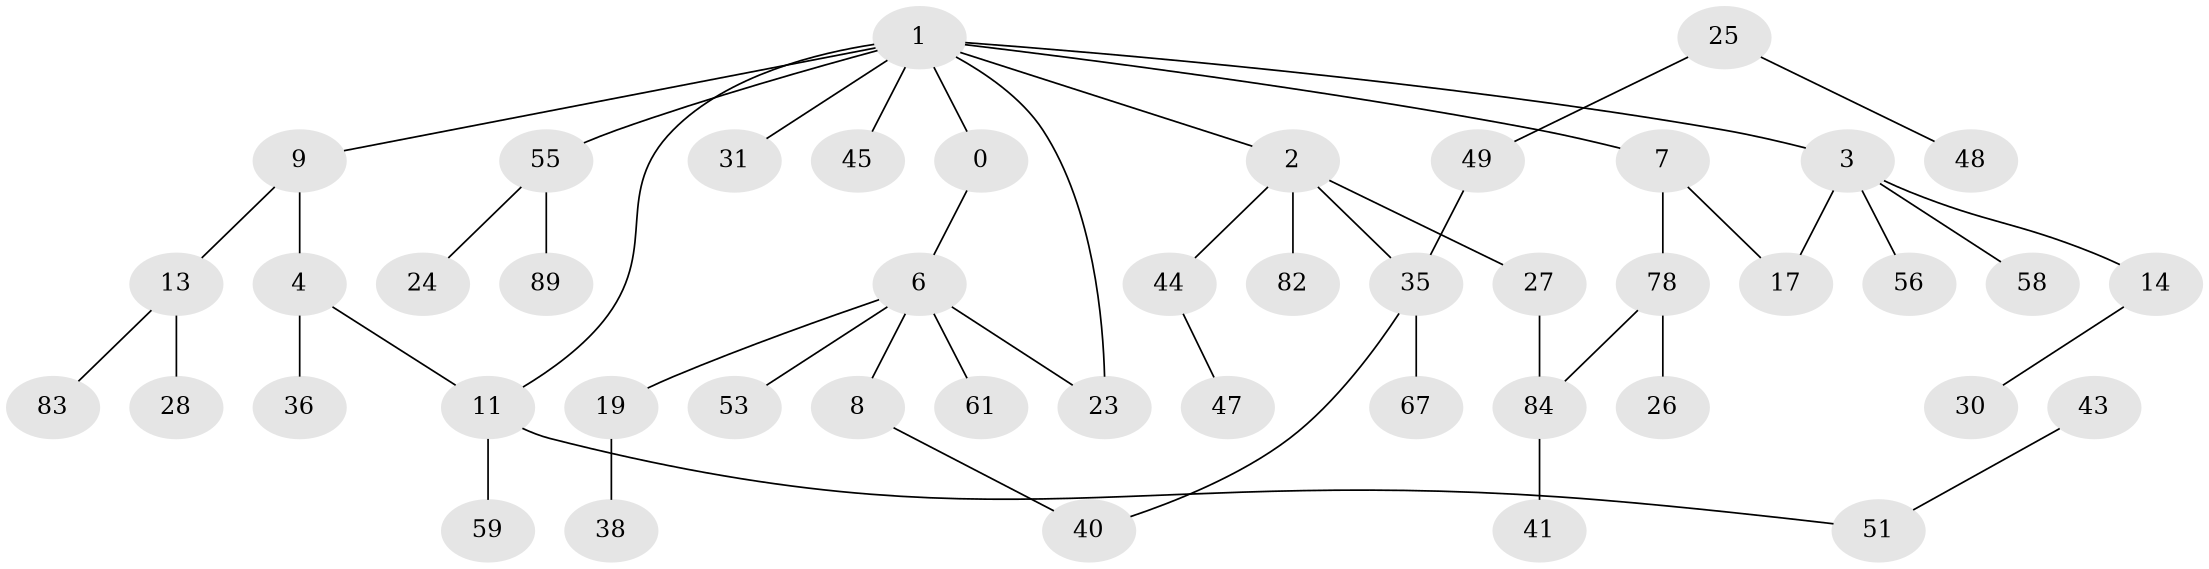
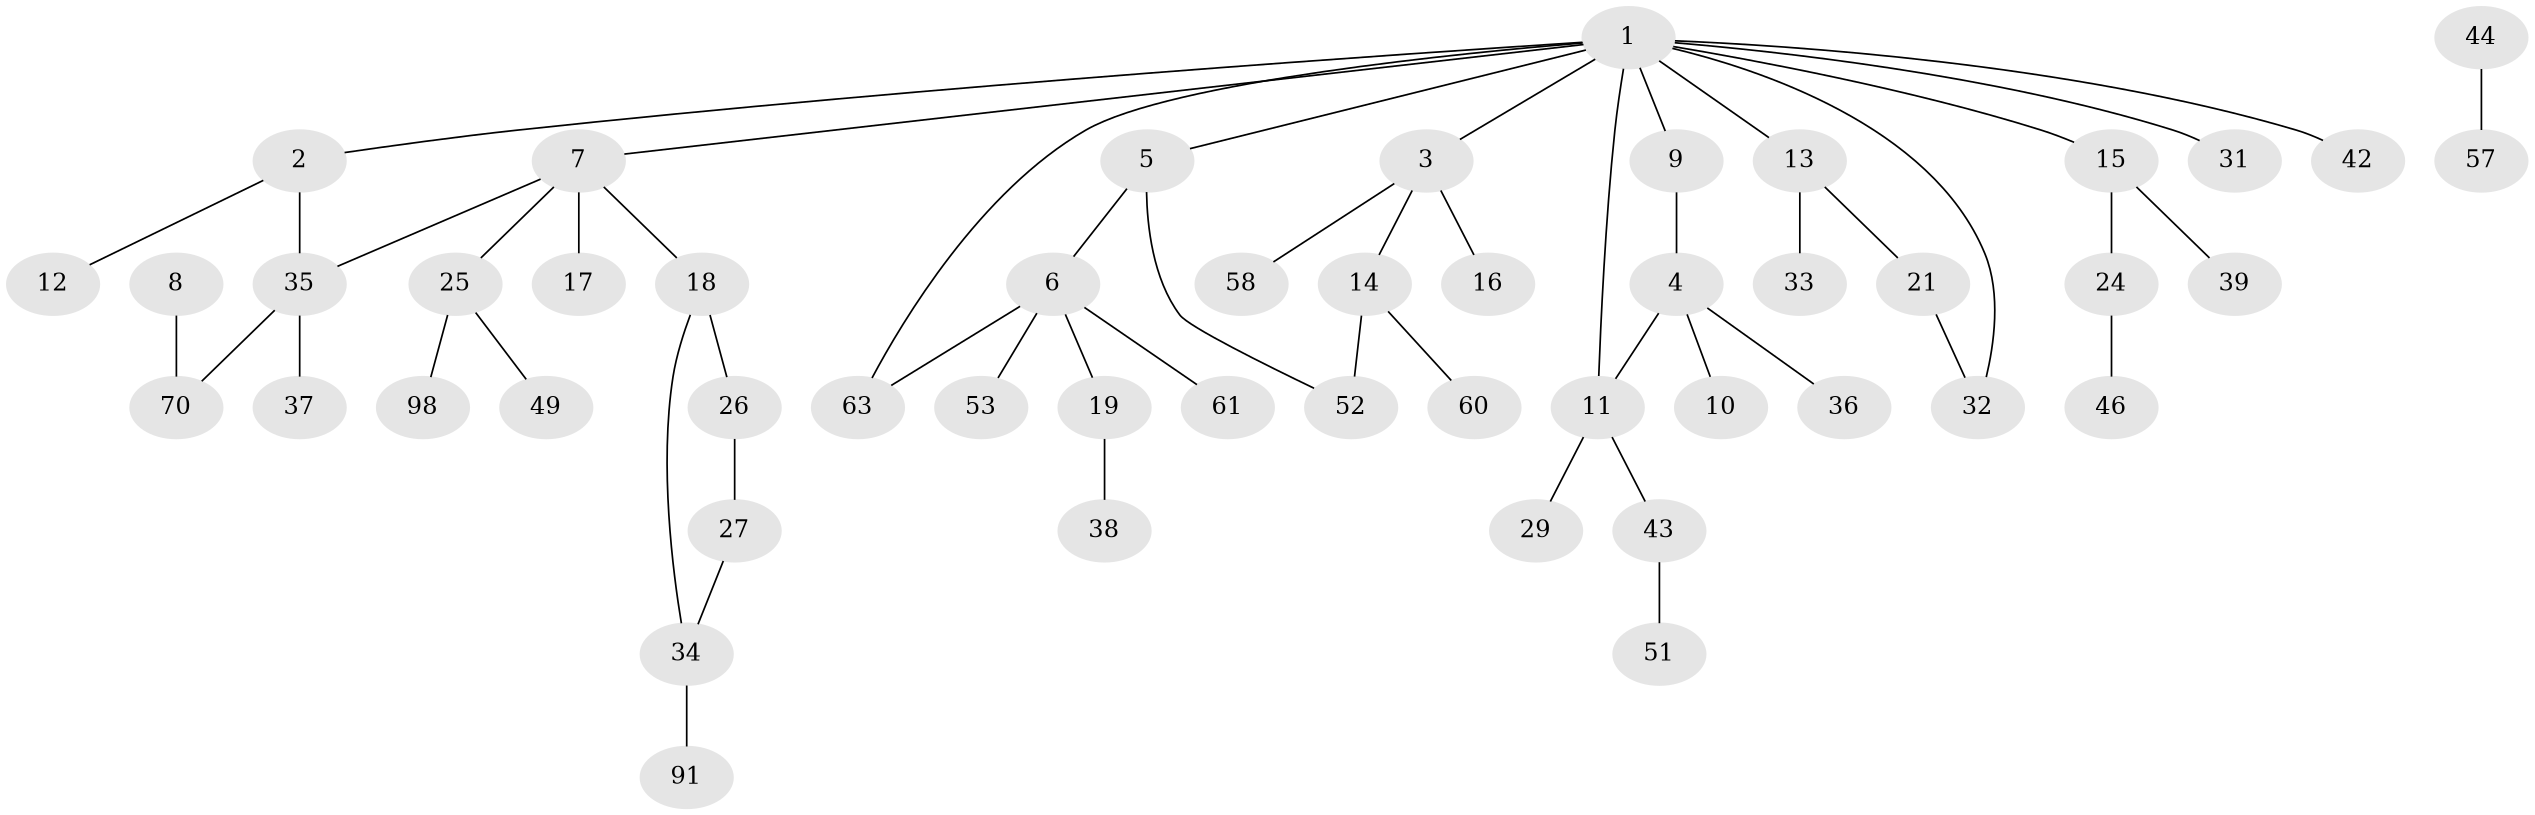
node "55": label "55" -> "15"
node "45": label "45" -> "42"
node "0": label "0" -> "5"
node "48": label "48" -> "98"
edge "9" -- "13": now "1" -- "13"
edge "7" -- "25": added
edge "2" -- "44": removed
edge "2" -- "27": now "26" -- "27"
edge "49" -- "35": now "7" -- "35"
edge "3" -- "17": removed
node "89": label "89" -> "39"
node "82": label "82" -> "12"
node "78": label "78" -> "18"
node "56": label "56" -> "16"
edge "6" -- "8": removed
node "83": label "83" -> "33"
node "28": label "28" -> "21"
node "23": label "23" -> "63"
node "47": label "47" -> "57"
node "52": added
node "67": label "67" -> "37"
node "84": label "84" -> "34"
node "10": added
node "30": label "30" -> "60"
node "32": added
node "46": added
edge "11" -- "51": now "11" -- "43"
node "59": label "59" -> "29"
node "40": label "40" -> "70"
node "41": label "41" -> "91"
